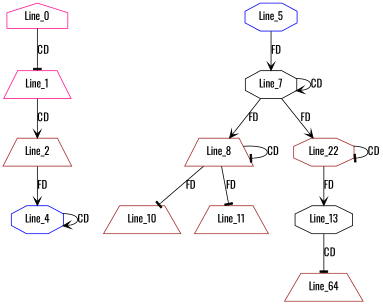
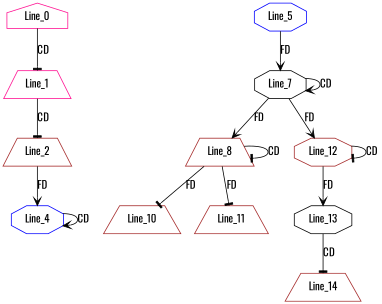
edge "Line_1" -> "Line_2": arrowhead vee -> tee
node "Line_22": label "Line_22" -> "Line_12"
node "Line_64": label "Line_64" -> "Line_14"
